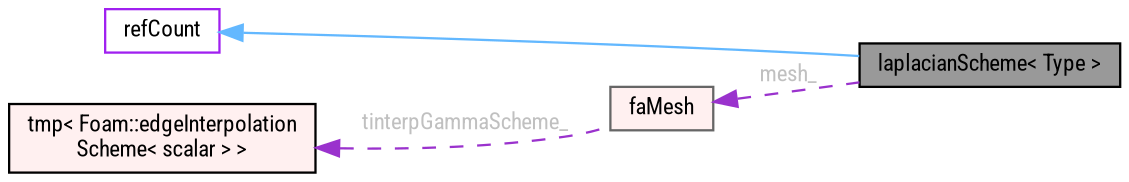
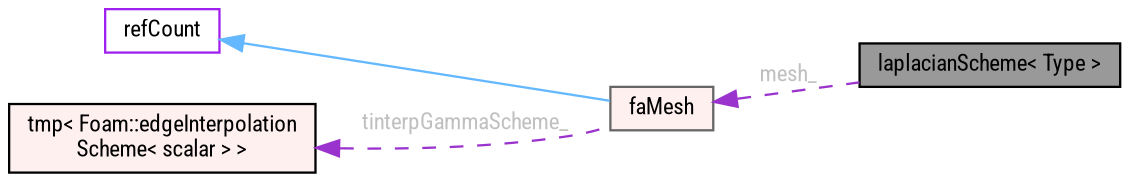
edge "laplacianScheme< Type >" -> "refCount": now "faMesh" -> "refCount"
